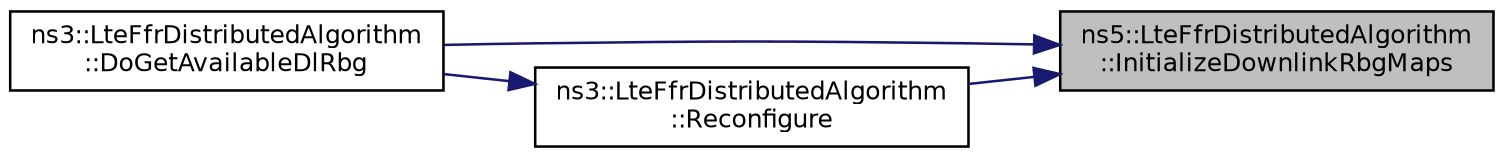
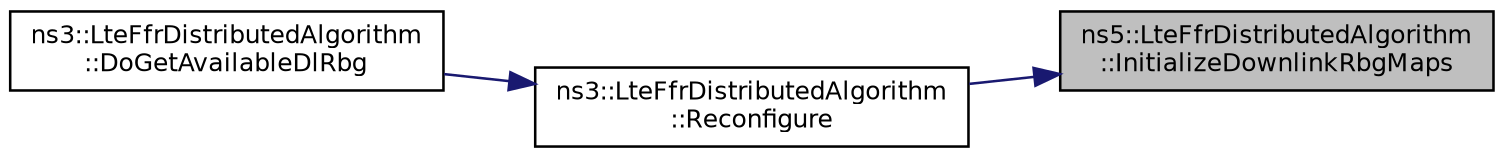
edge "ns3::LteFfrDistributedAlgorithm ::DoGetAvailableDlRbg" -> "ns5::LteFfrDistributedAlgorithm ::InitializeDownlinkRbgMaps": removed
